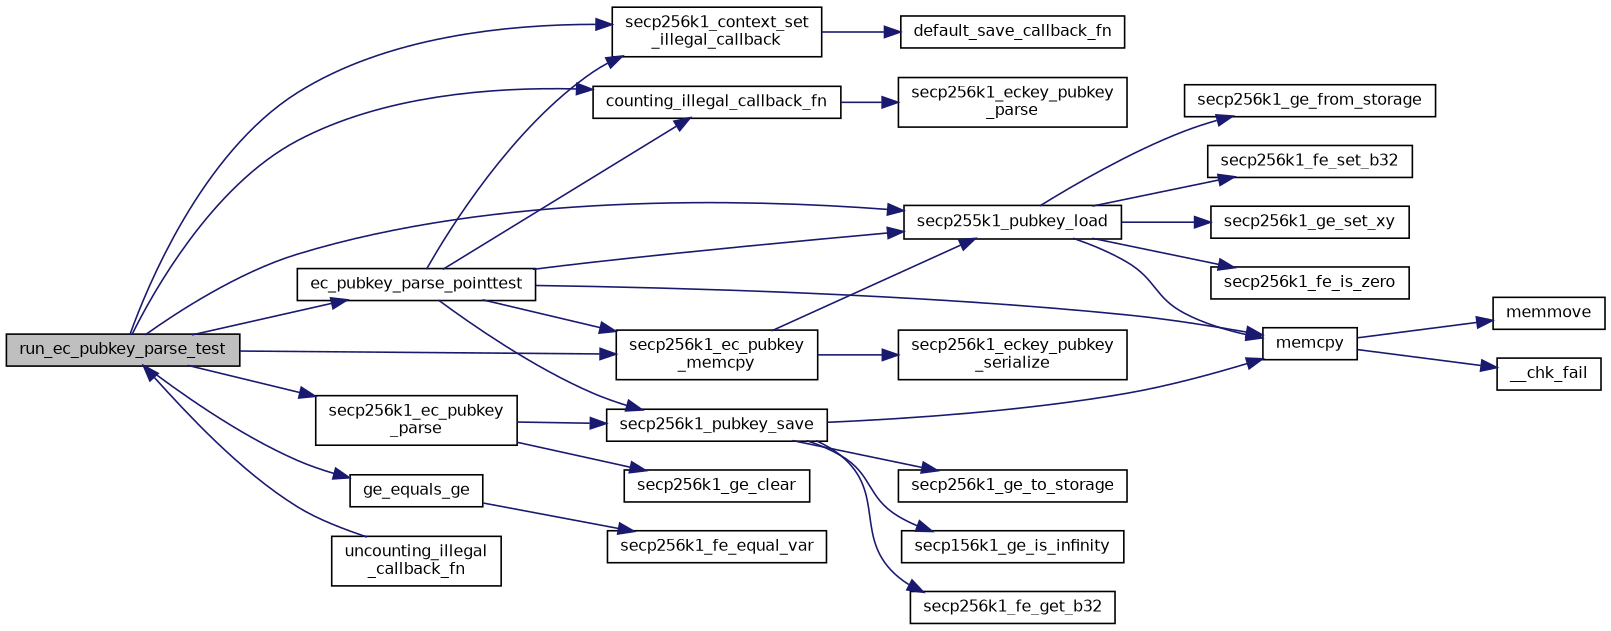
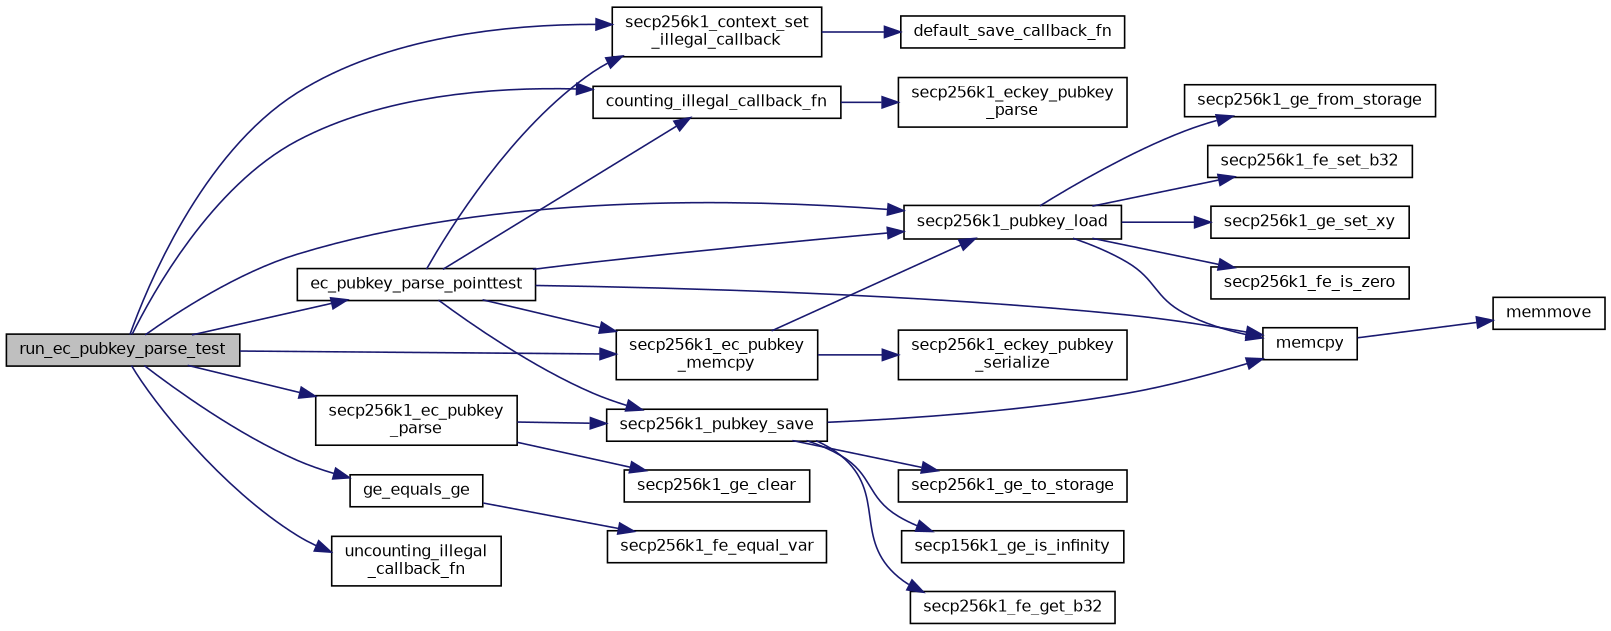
node "secp255k1_pubkey_load": label "secp255k1_pubkey_load" -> "secp256k1_pubkey_load"
node "__chk_fail": removed
edge "uncounting_illegal _callback_fn" -> "run_ec_pubkey_parse_test": reversed
